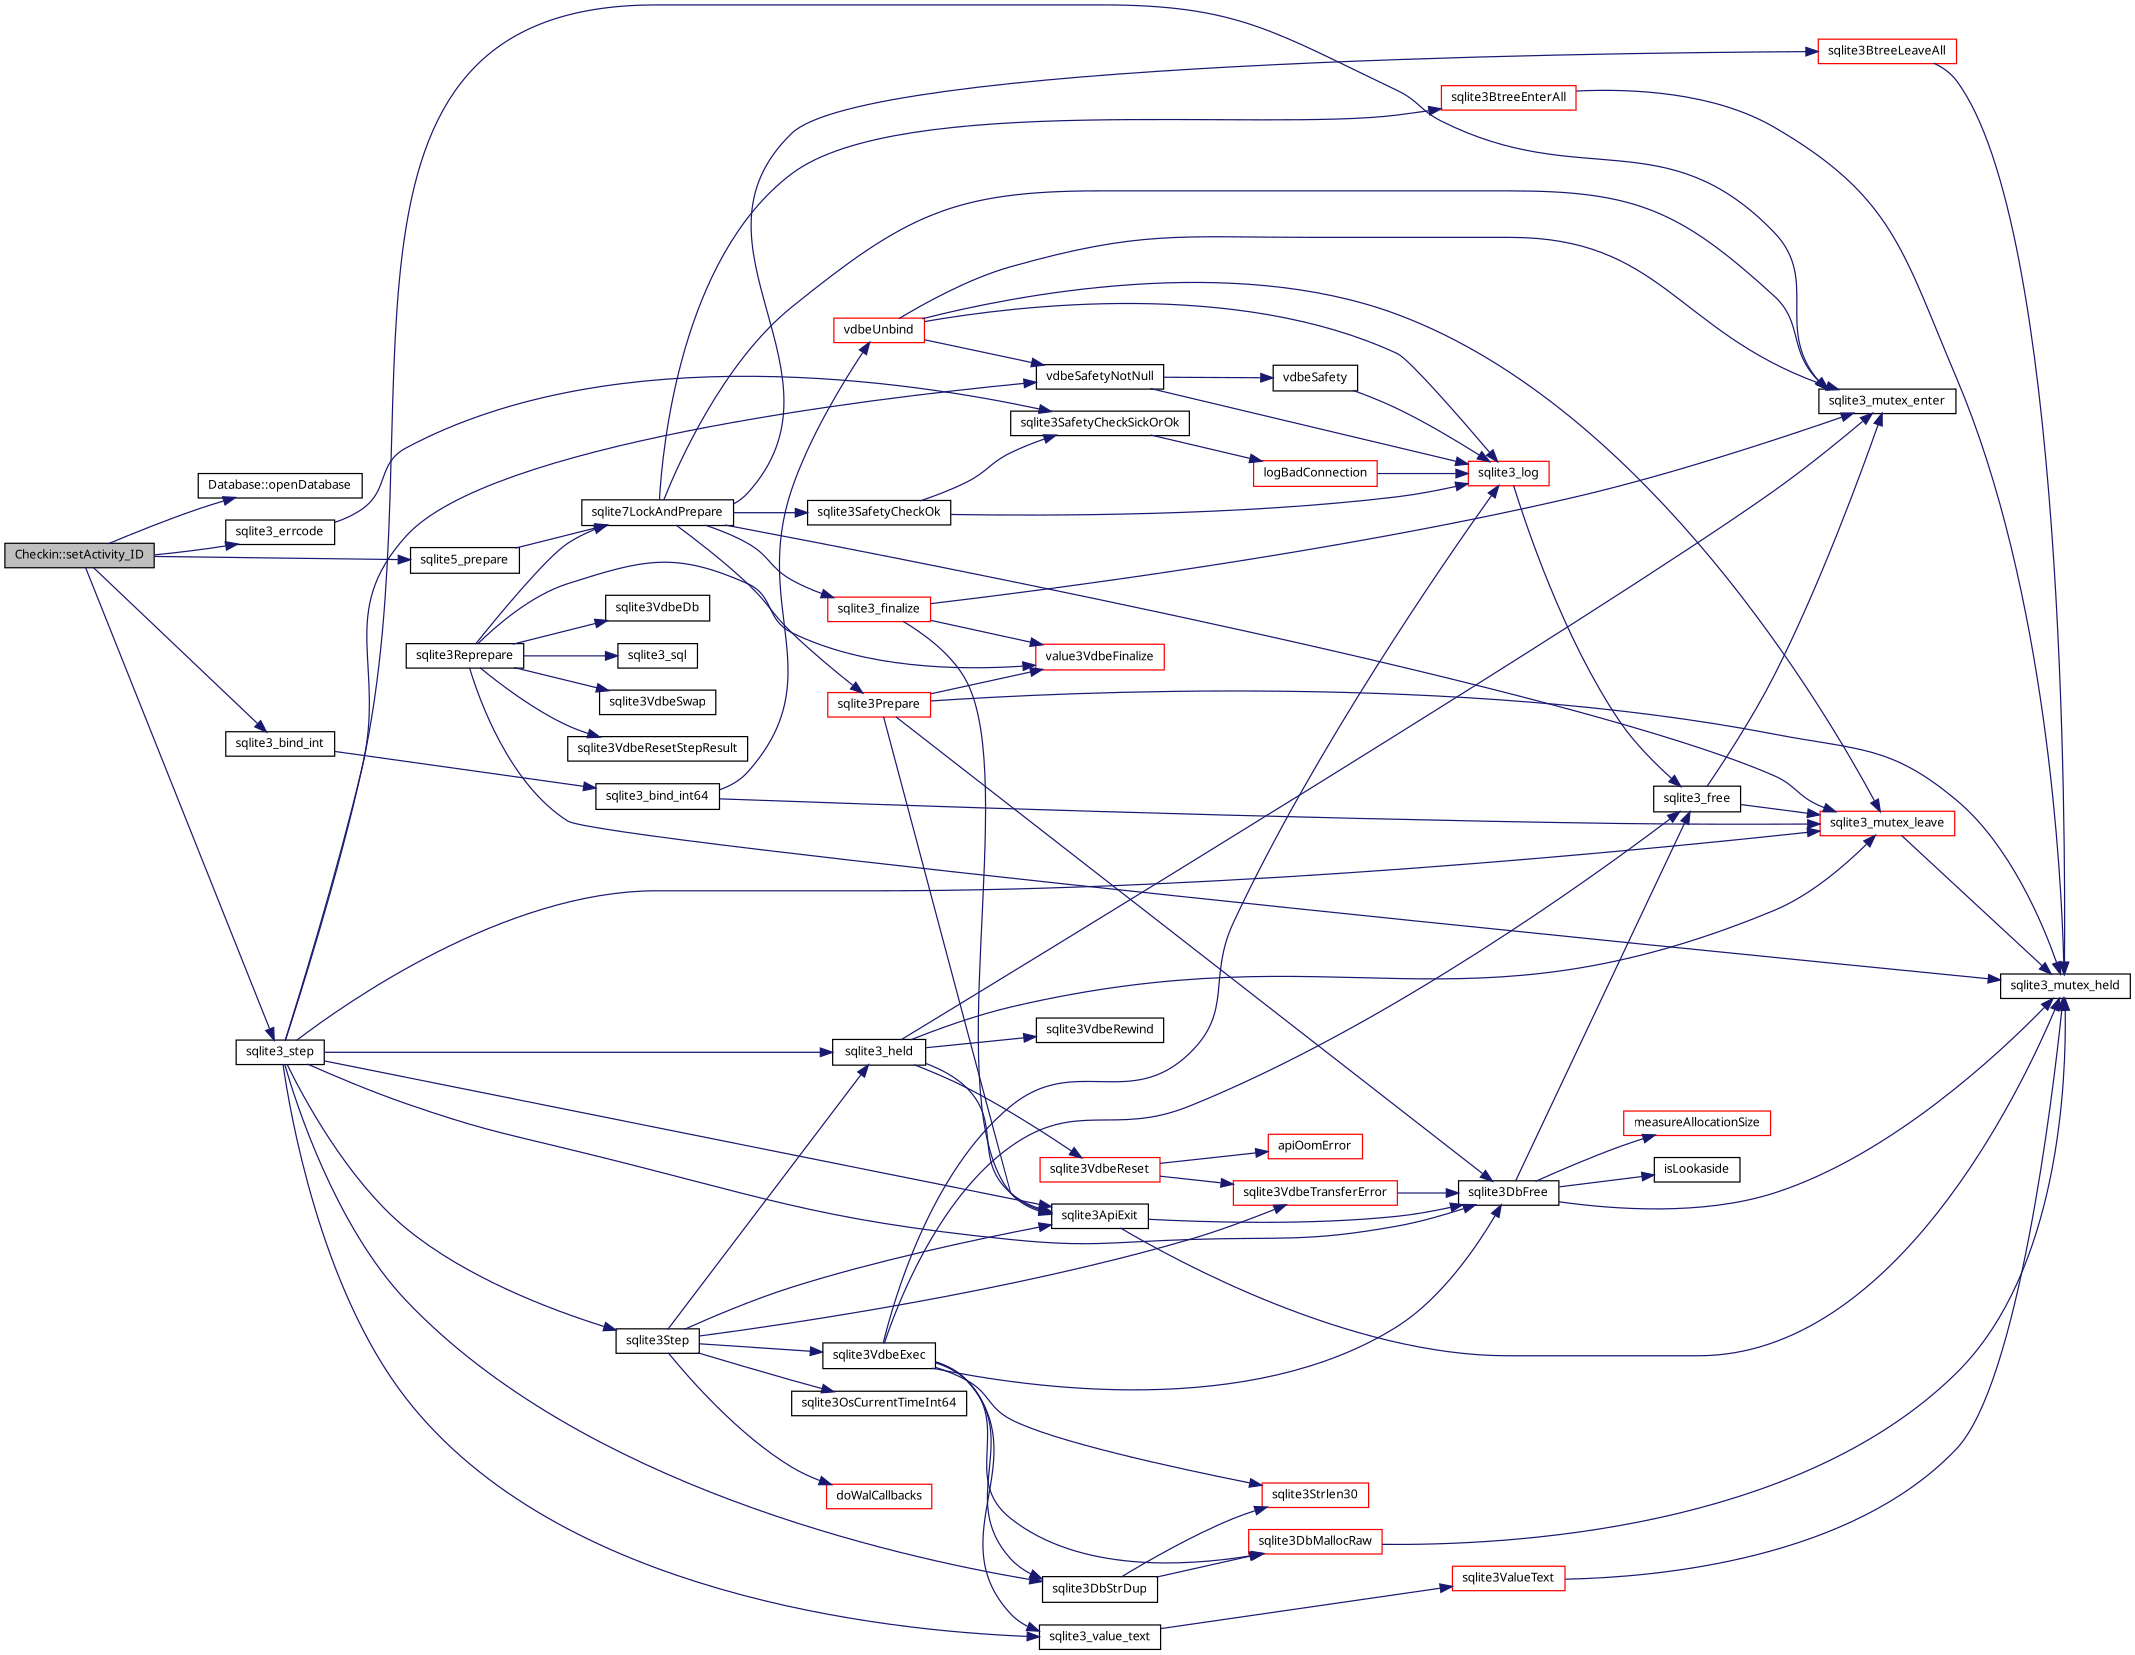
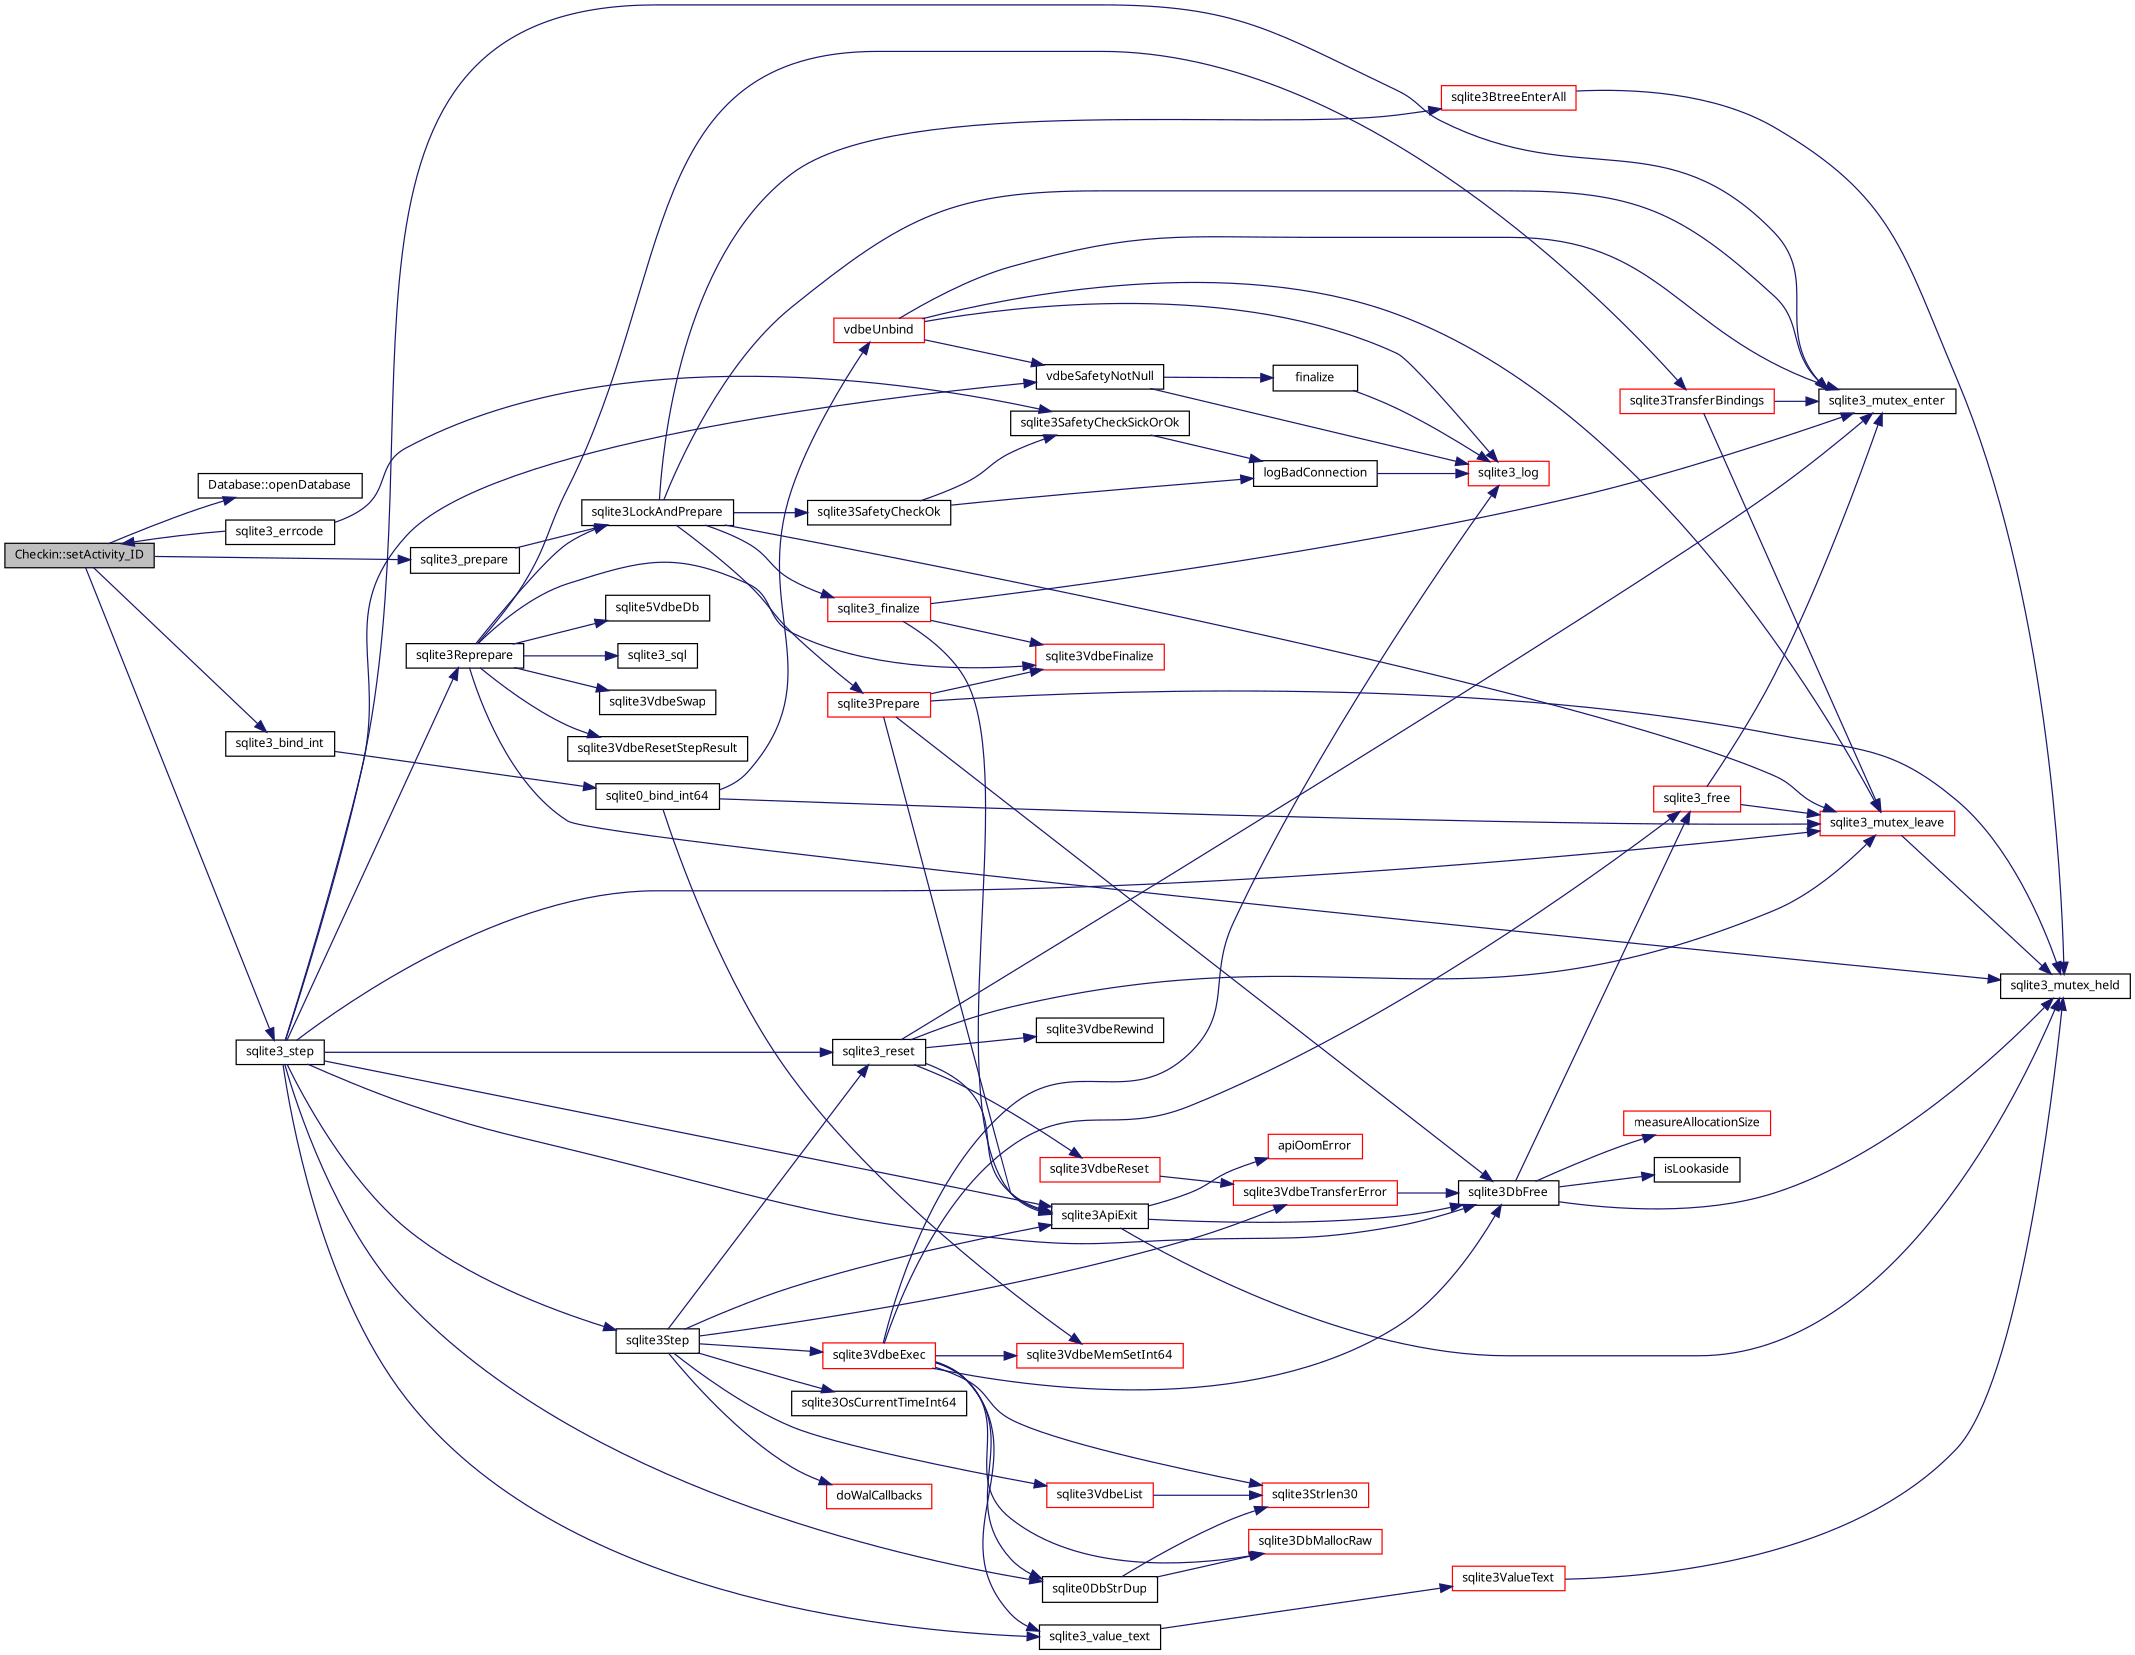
node "sqlite3BtreeLeaveAll": removed
node "vdbeSafety": label "vdbeSafety" -> "finalize"
node "sqlite3TransferBindings": added
node "logBadConnection": color red -> black
edge "sqlite3SafetyCheckOk" -> "sqlite3_log": now "sqlite3SafetyCheckOk" -> "logBadConnection"
node "sqlite7LockAndPrepare": label "sqlite7LockAndPrepare" -> "sqlite3LockAndPrepare"
edge "Checkin::setActivity_ID" -> "sqlite3_errcode": reversed
node "sqlite5_prepare": label "sqlite5_prepare" -> "sqlite3_prepare"
node "sqlite3VdbeDb": label "sqlite3VdbeDb" -> "sqlite5VdbeDb"
edge "sqlite3_log" -> "sqlite3_free": removed
node "value3VdbeFinalize": label "value3VdbeFinalize" -> "sqlite3VdbeFinalize"
node "sqlite3_bind_int64": label "sqlite3_bind_int64" -> "sqlite0_bind_int64"
node "sqlite3_free": color black -> red
edge "sqlite3_step" -> "sqlite3Reprepare": added
node "sqlite3_held": label "sqlite3_held" -> "sqlite3_reset"
edge "sqlite3VdbeReset" -> "apiOomError": now "sqlite3ApiExit" -> "apiOomError"
node "sqlite3VdbeExec": color black -> red
node "sqlite3VdbeMemSetInt64": added
edge "sqlite3DbMallocRaw" -> "sqlite3_mutex_held": removed
node "sqlite3VdbeList": added
node "sqlite3DbStrDup": label "sqlite3DbStrDup" -> "sqlite0DbStrDup"
